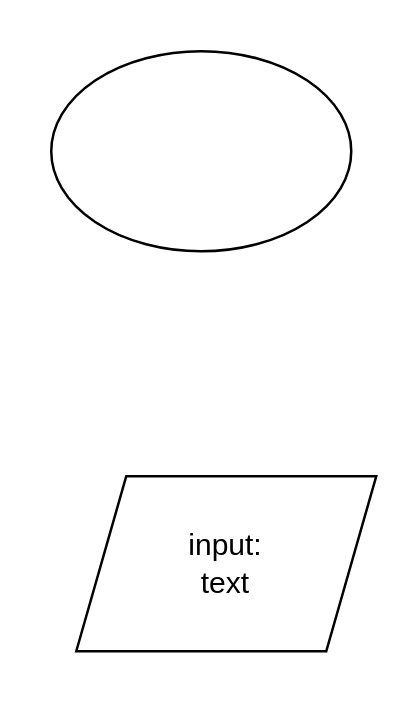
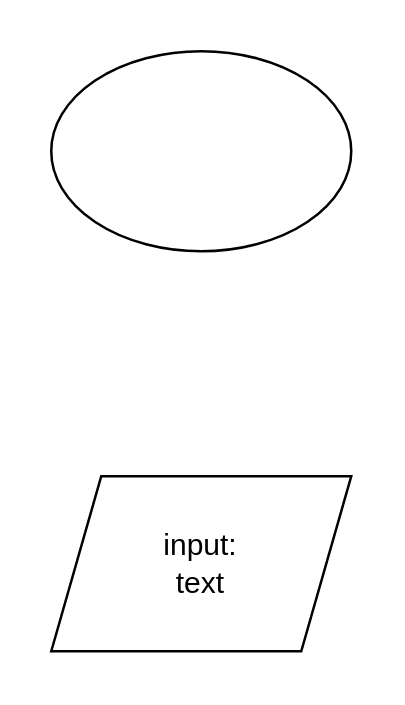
node "input: text": moved (226, 564) -> (201, 564)
